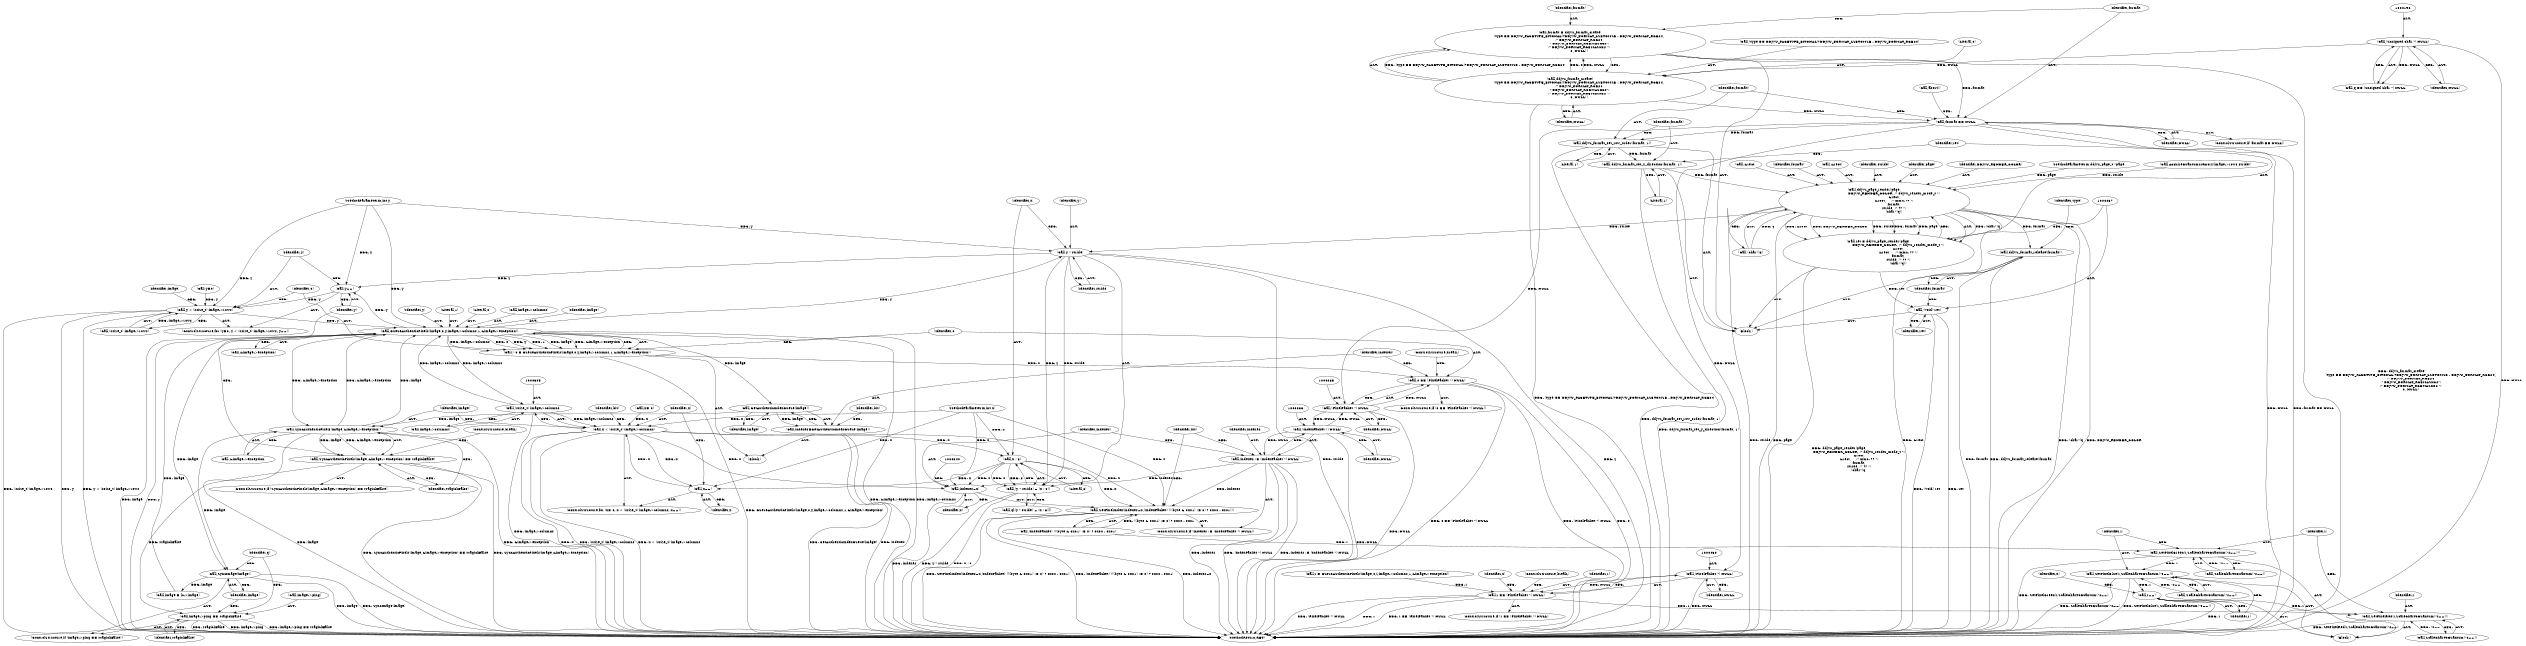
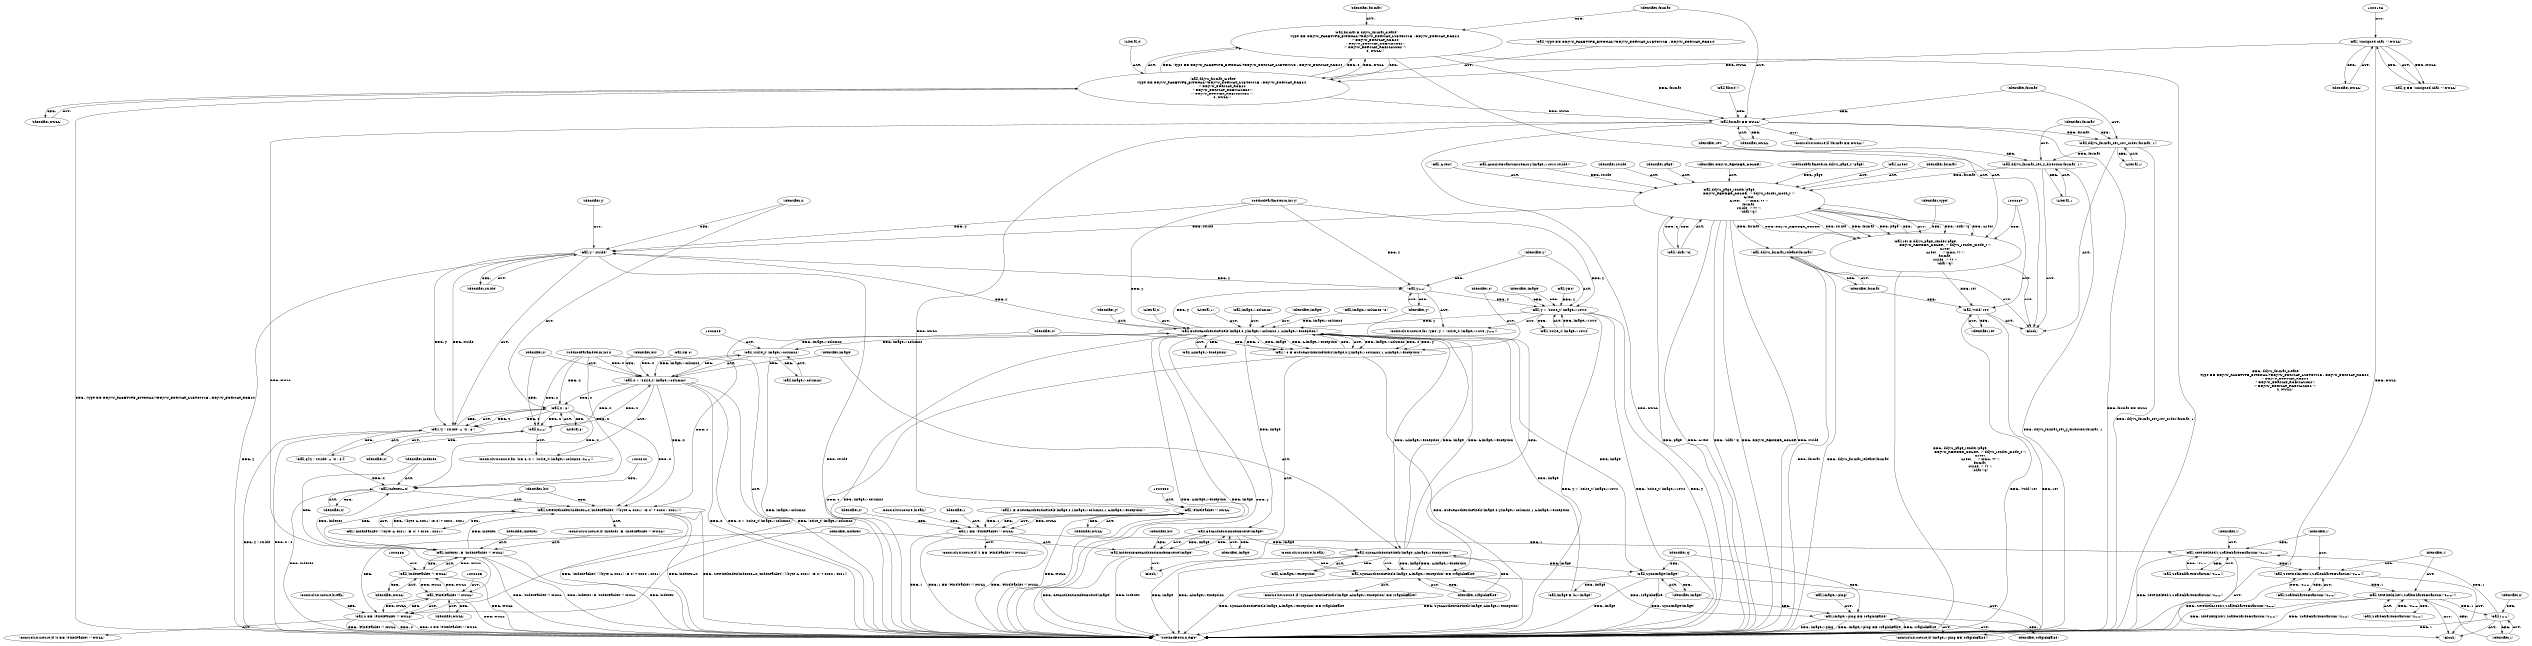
node "(Call,image->columns *3)": added
edge "(Call,x < (ssize_t) image->columns)" -> "(Call,indexes+x)": now "(Call,q[(y * stride) + (x / 8)])" -> "(Call,indexes+x)"
edge "(Call,indexes != (IndexPacket *) NULL)" -> "(ControlStructure,if (indexes != (IndexPacket *) NULL))": reversed
edge "(Call,(IndexPacket) (((byte & 0x01) != 0) ? 0x00 : 0x01))" -> "(Call,SetPixelGreen(r,ScaleCharToQuantum(*s++)))": now "(Call,SetPixelRed(r,ScaleCharToQuantum(*s++)))" -> "(Call,SetPixelGreen(r,ScaleCharToQuantum(*s++)))"
